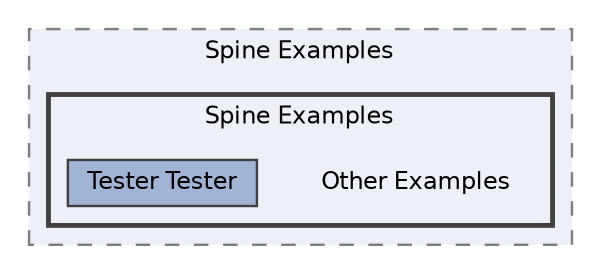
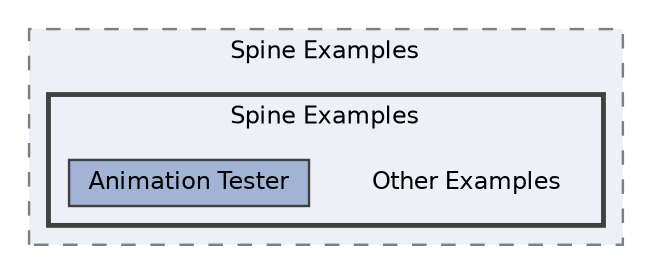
node "Tester Tester": label "Tester Tester" -> "Animation Tester"
